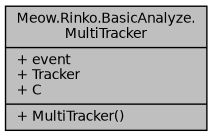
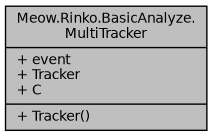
node "Meow.Rinko.BasicAnalyze.": text "+ MultiTracker()" -> "+ Tracker()"
